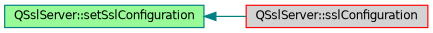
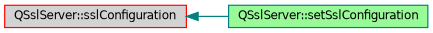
edge "QSslServer::sslConfiguration" -> "QSslServer::setSslConfiguration": reversed
